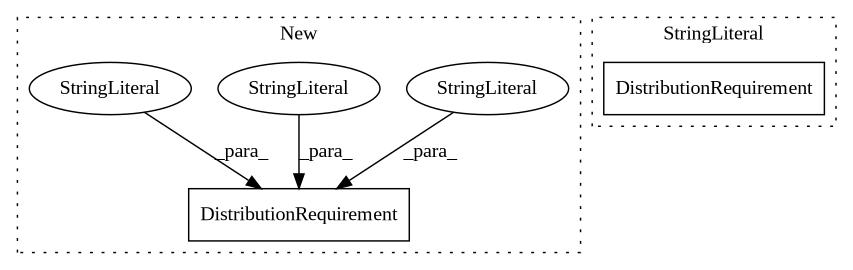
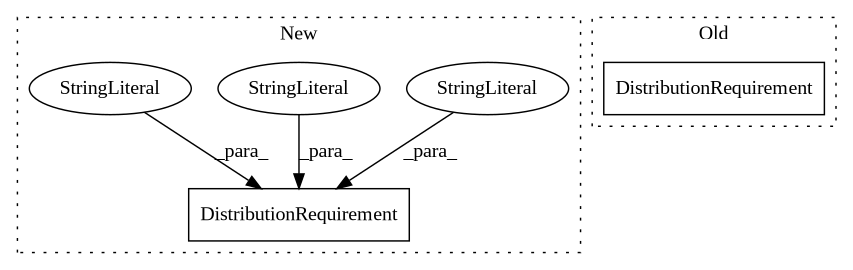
cluster "StringLiteral": label "StringLiteral" -> "Old"
